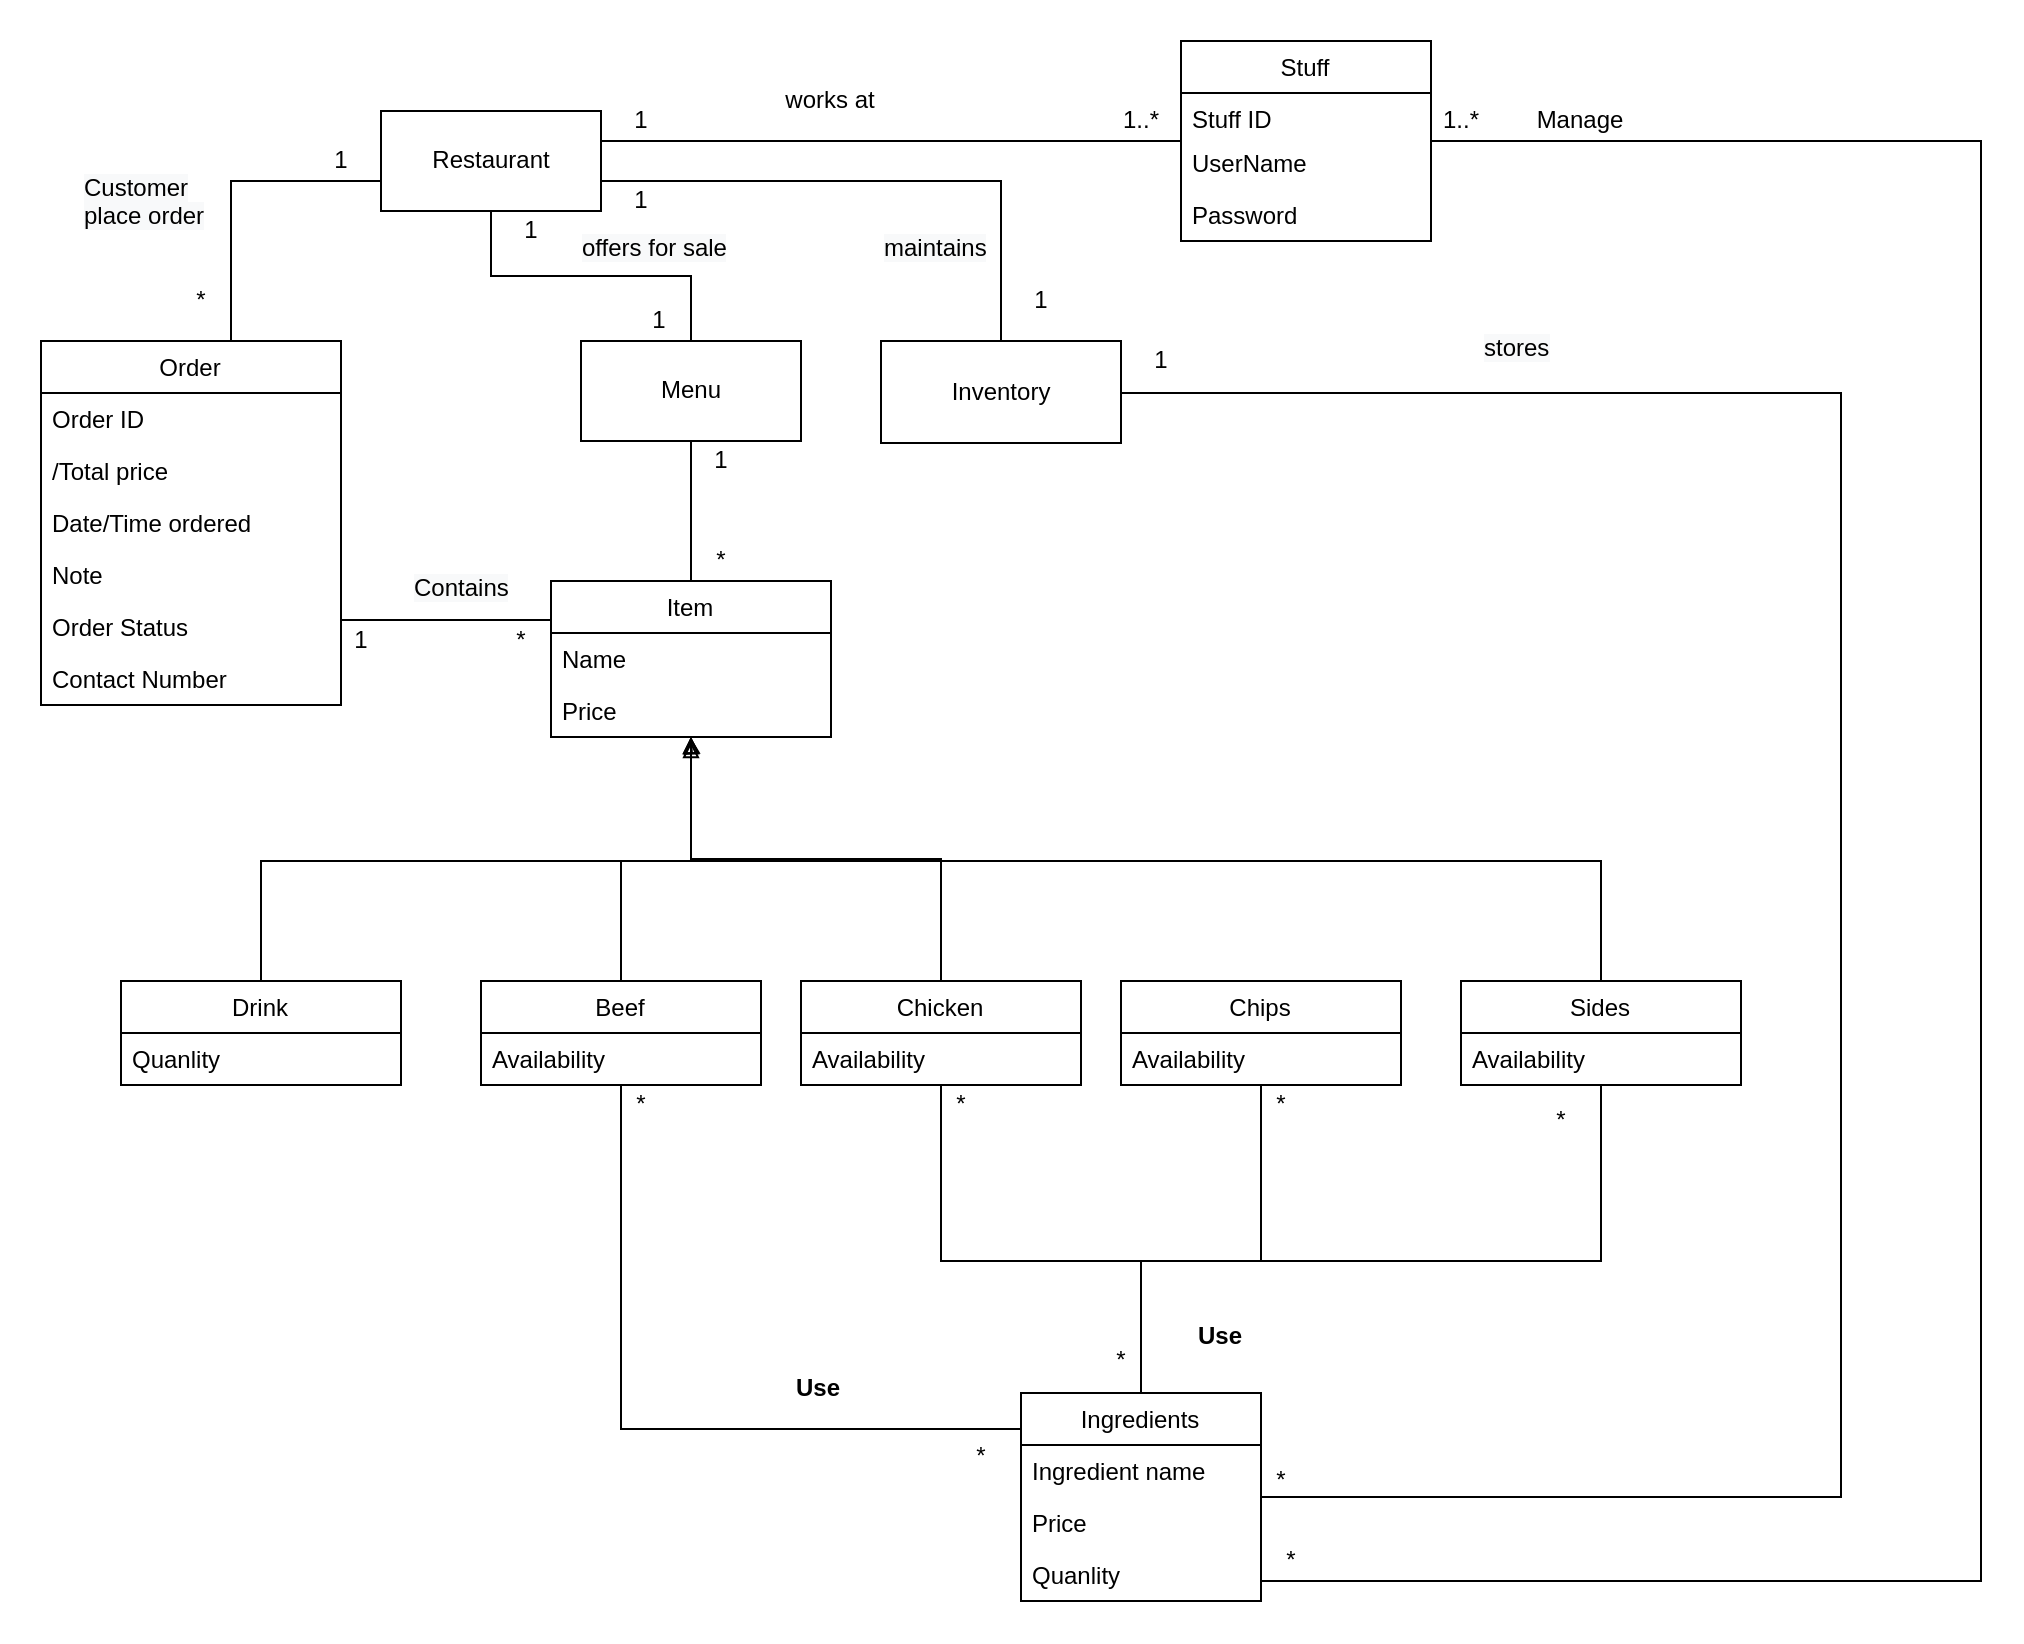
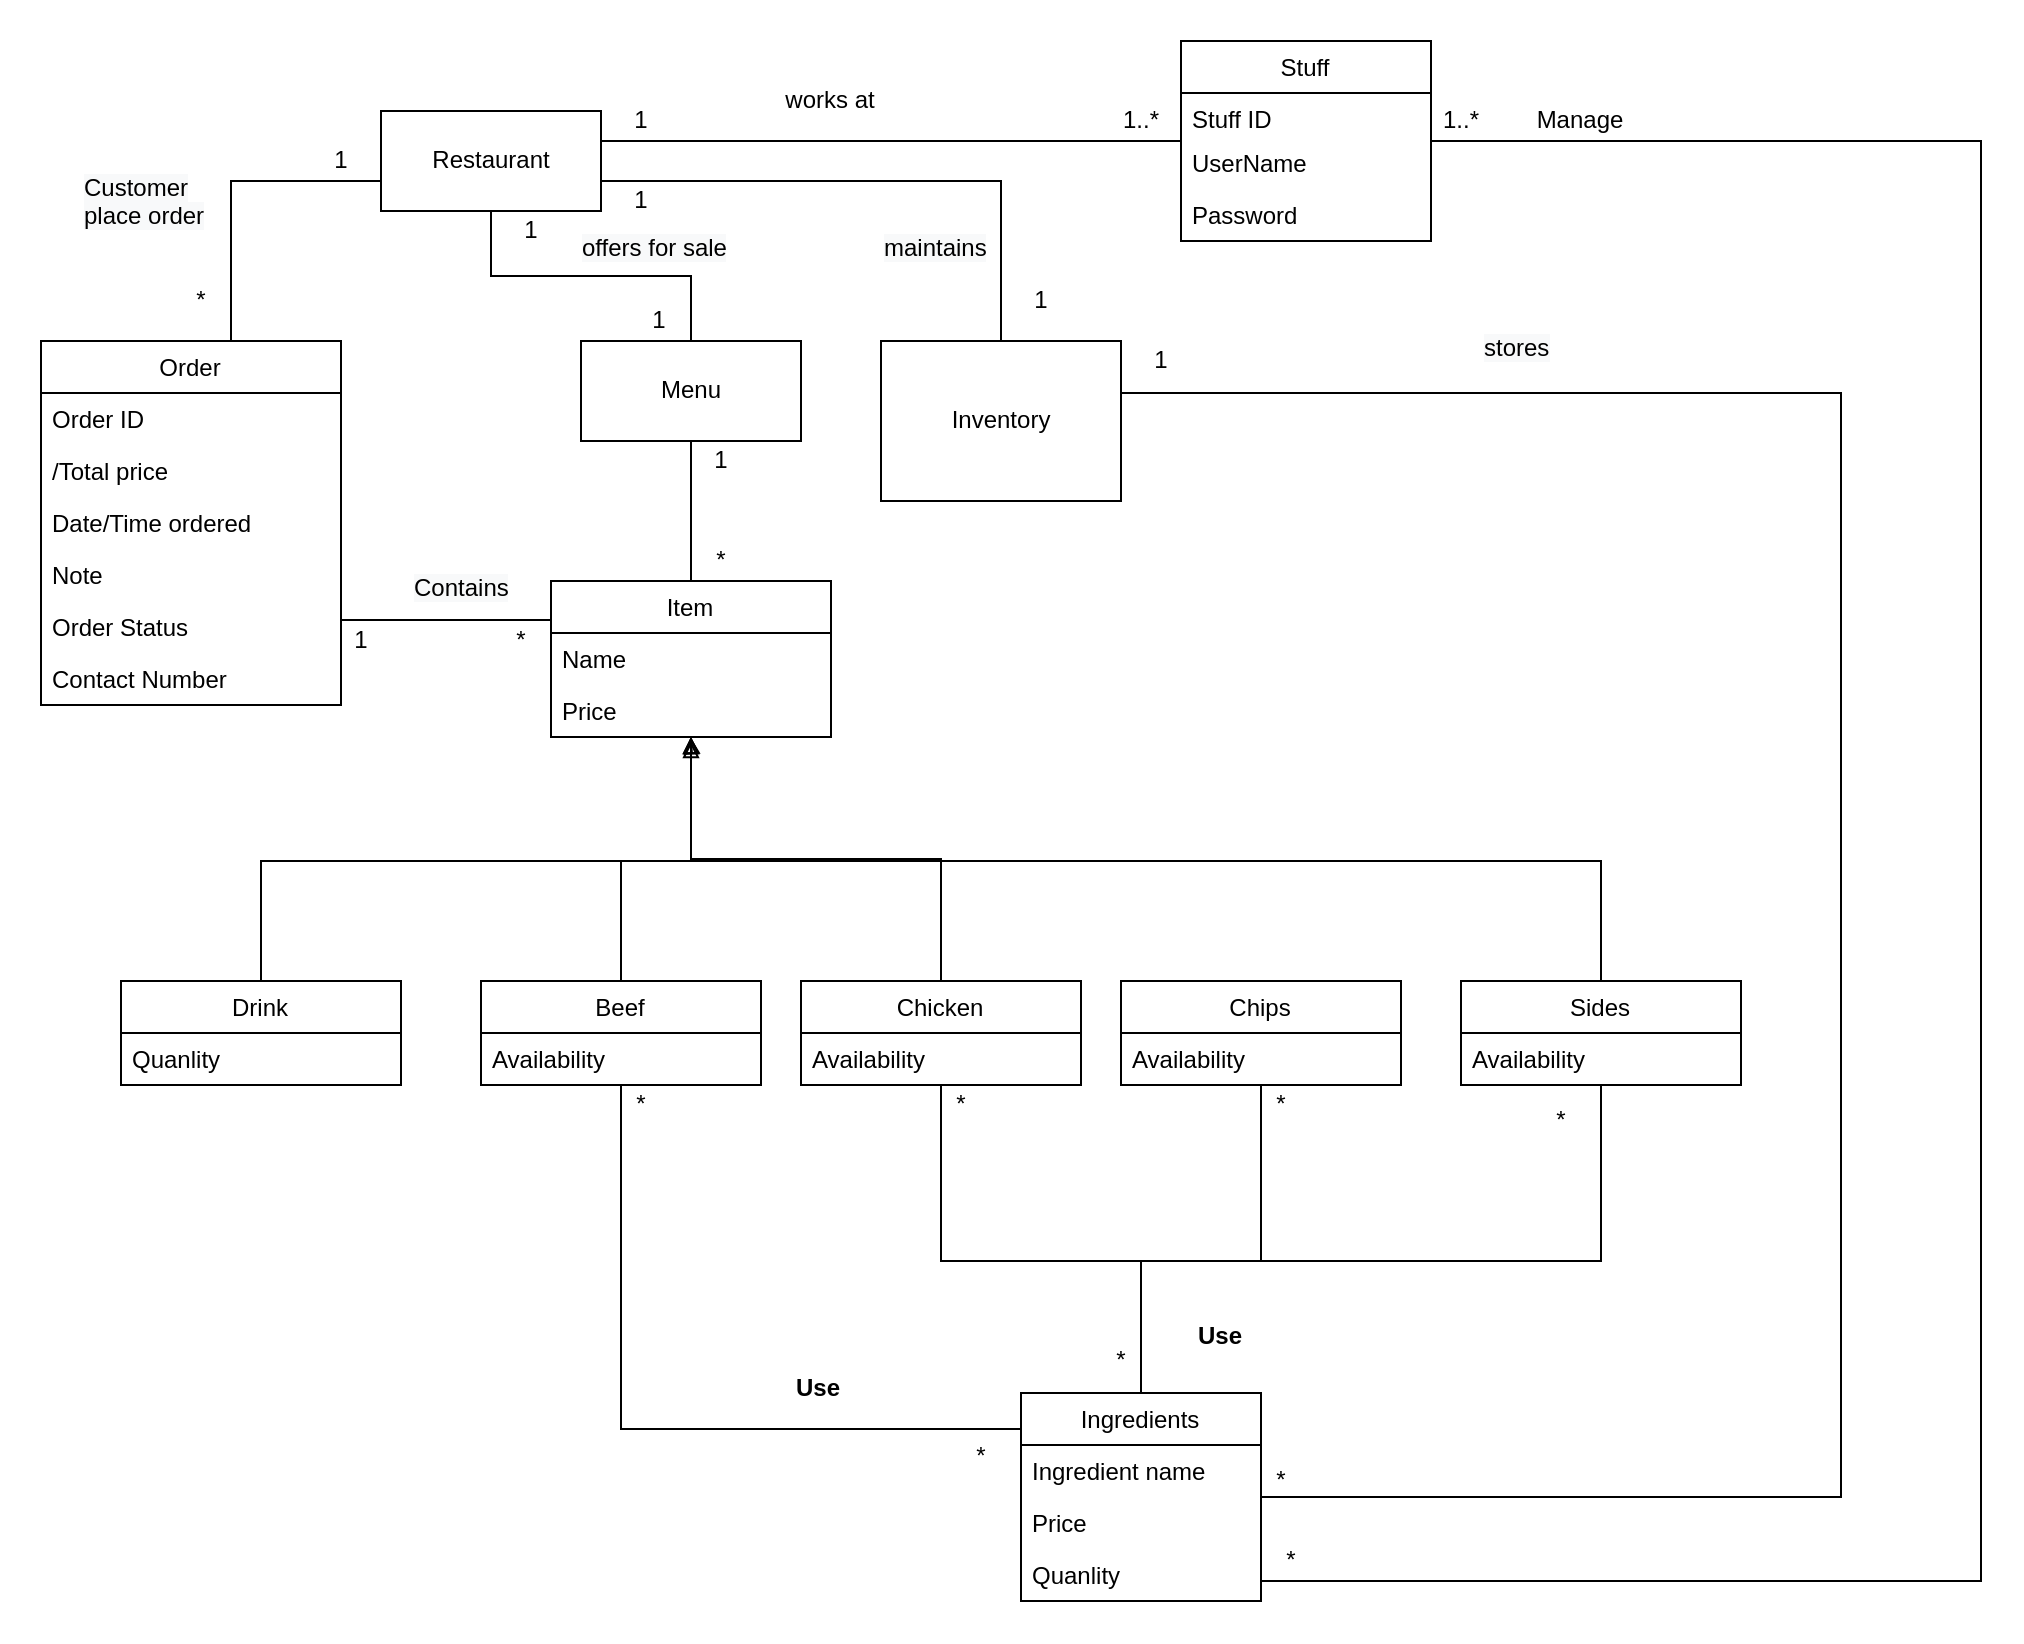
node "Inventory": size 240x102 -> 240x160
